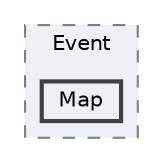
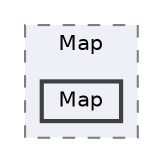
cluster "Event": label "Event" -> "Map"
